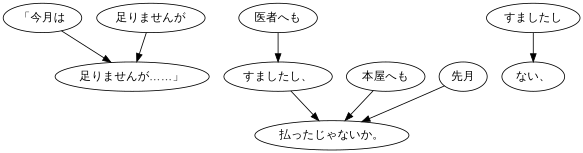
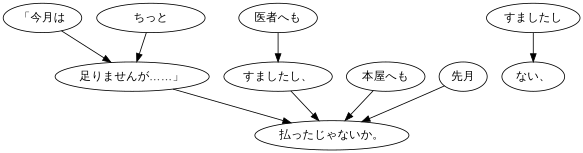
node "足りませんが": label "足りませんが" -> "ちっと"
edge "足りませんが……」" -> "払ったじゃないか。": added
